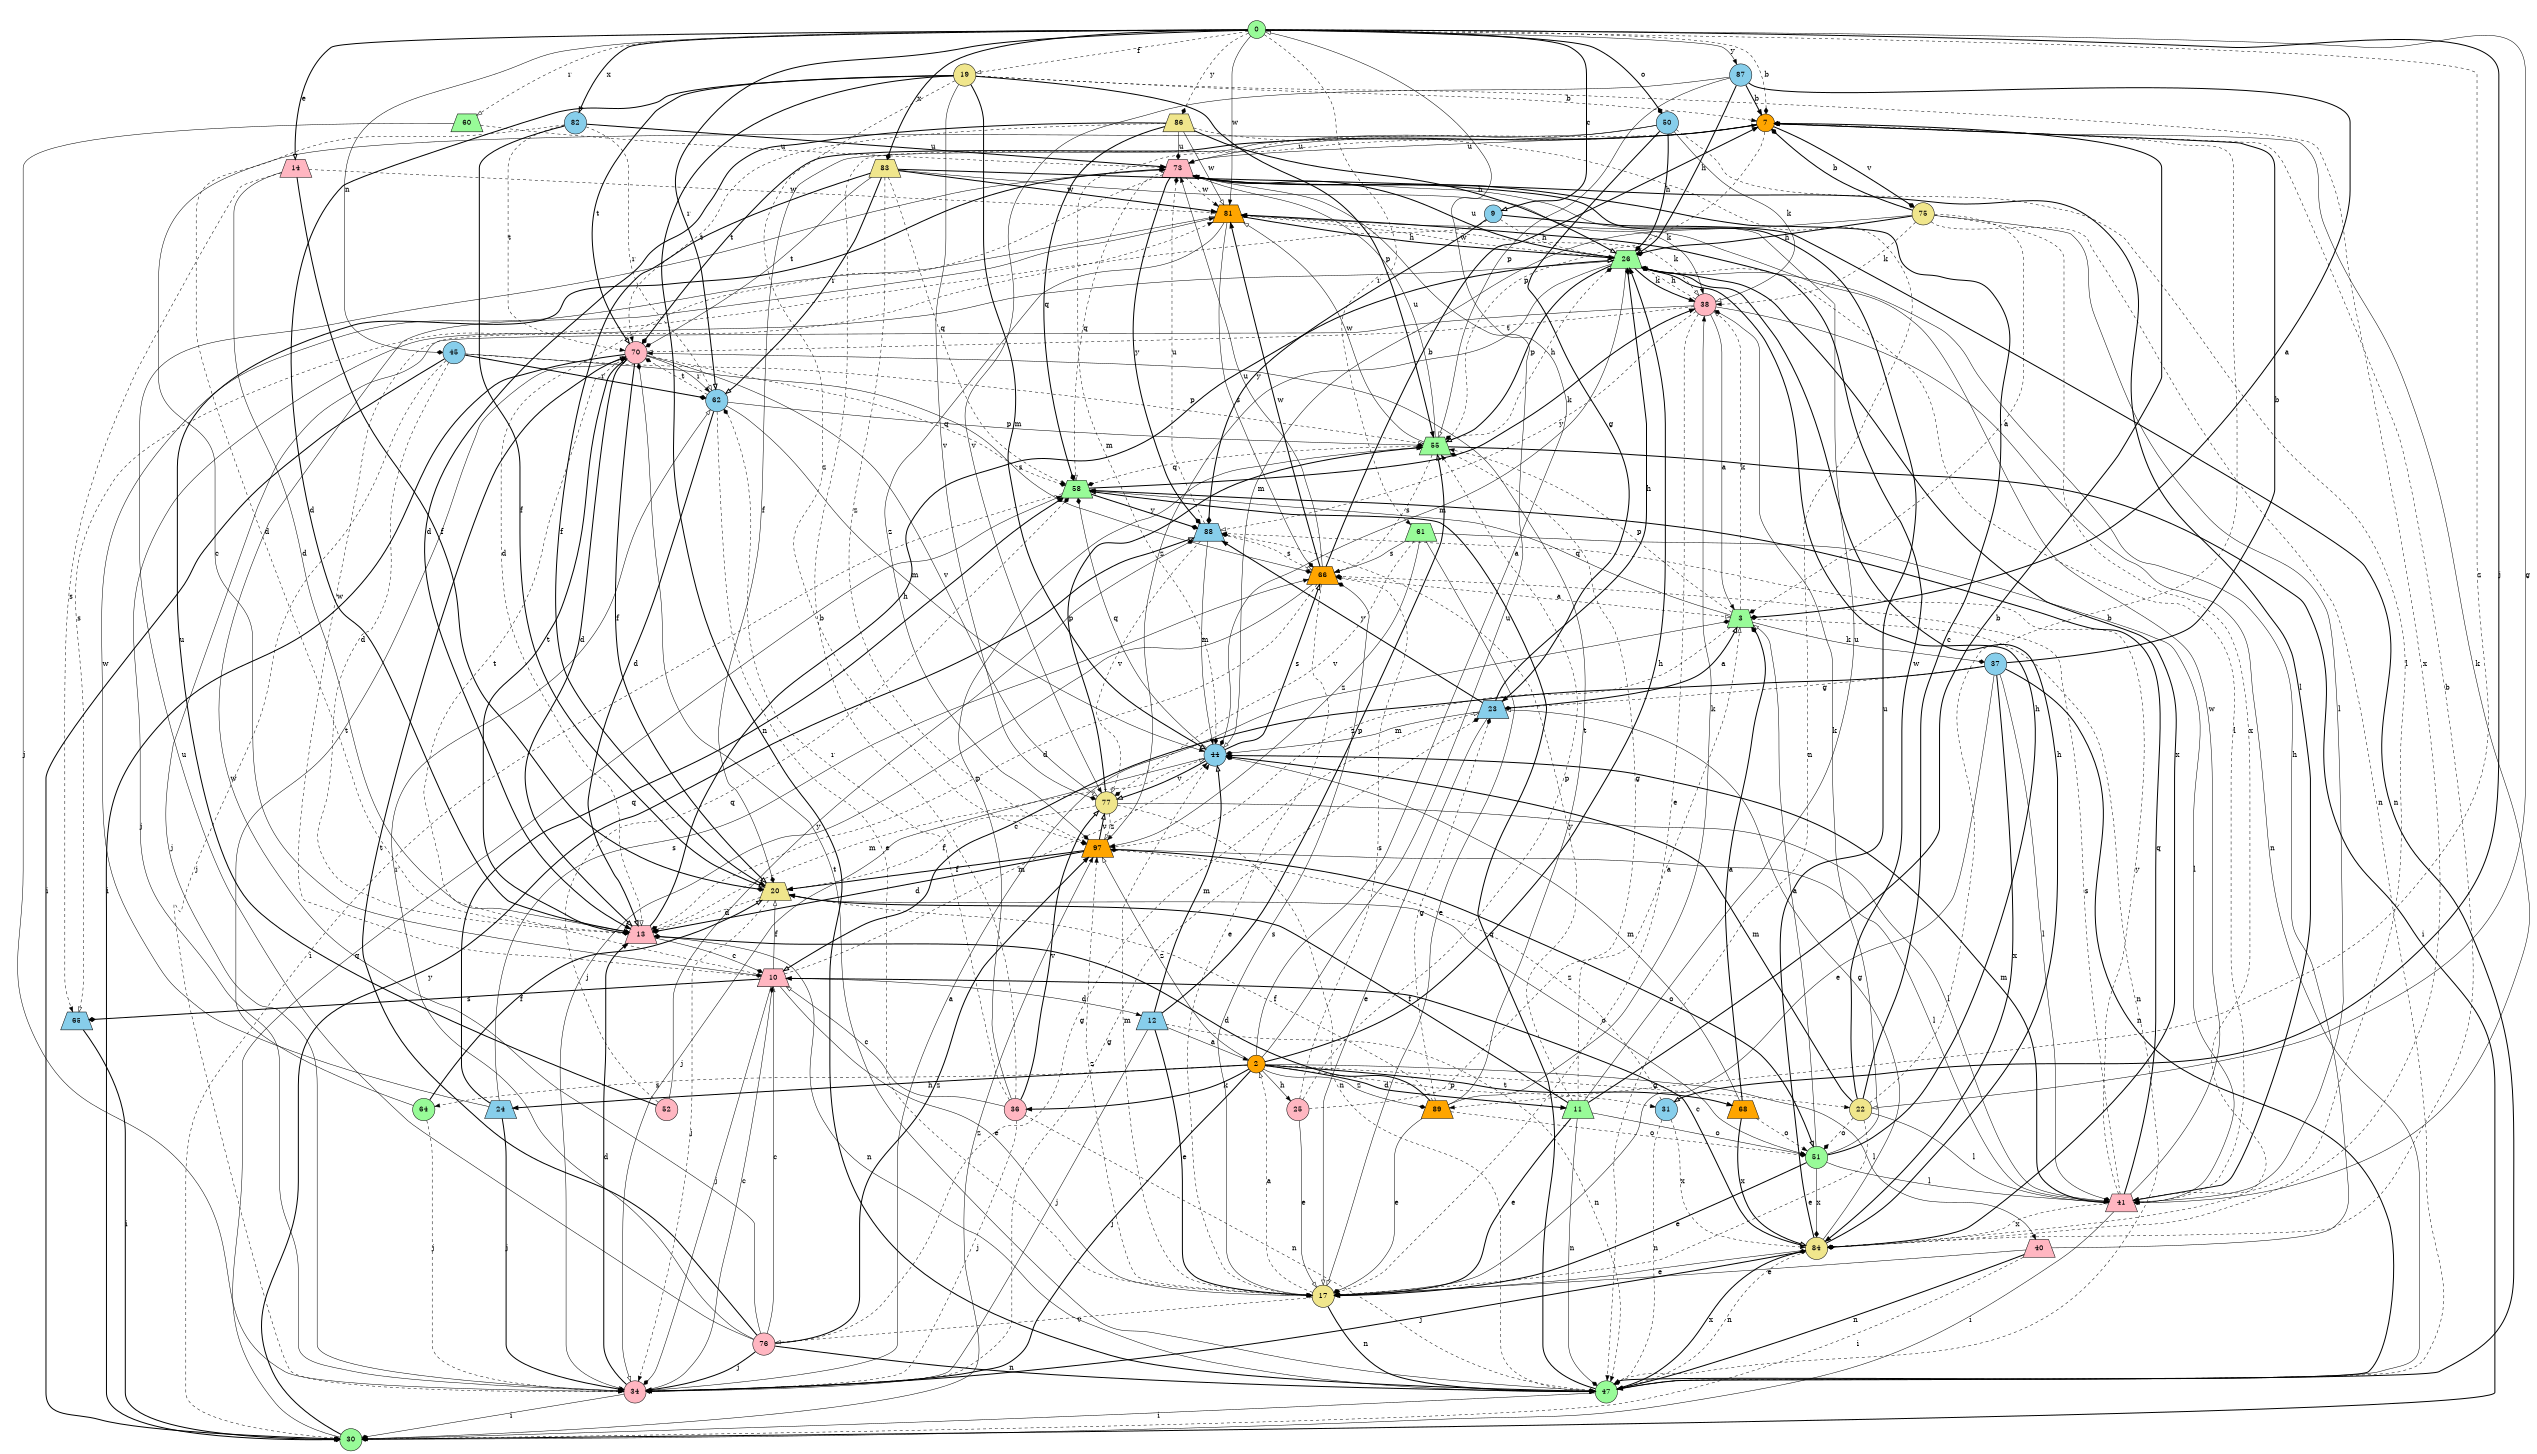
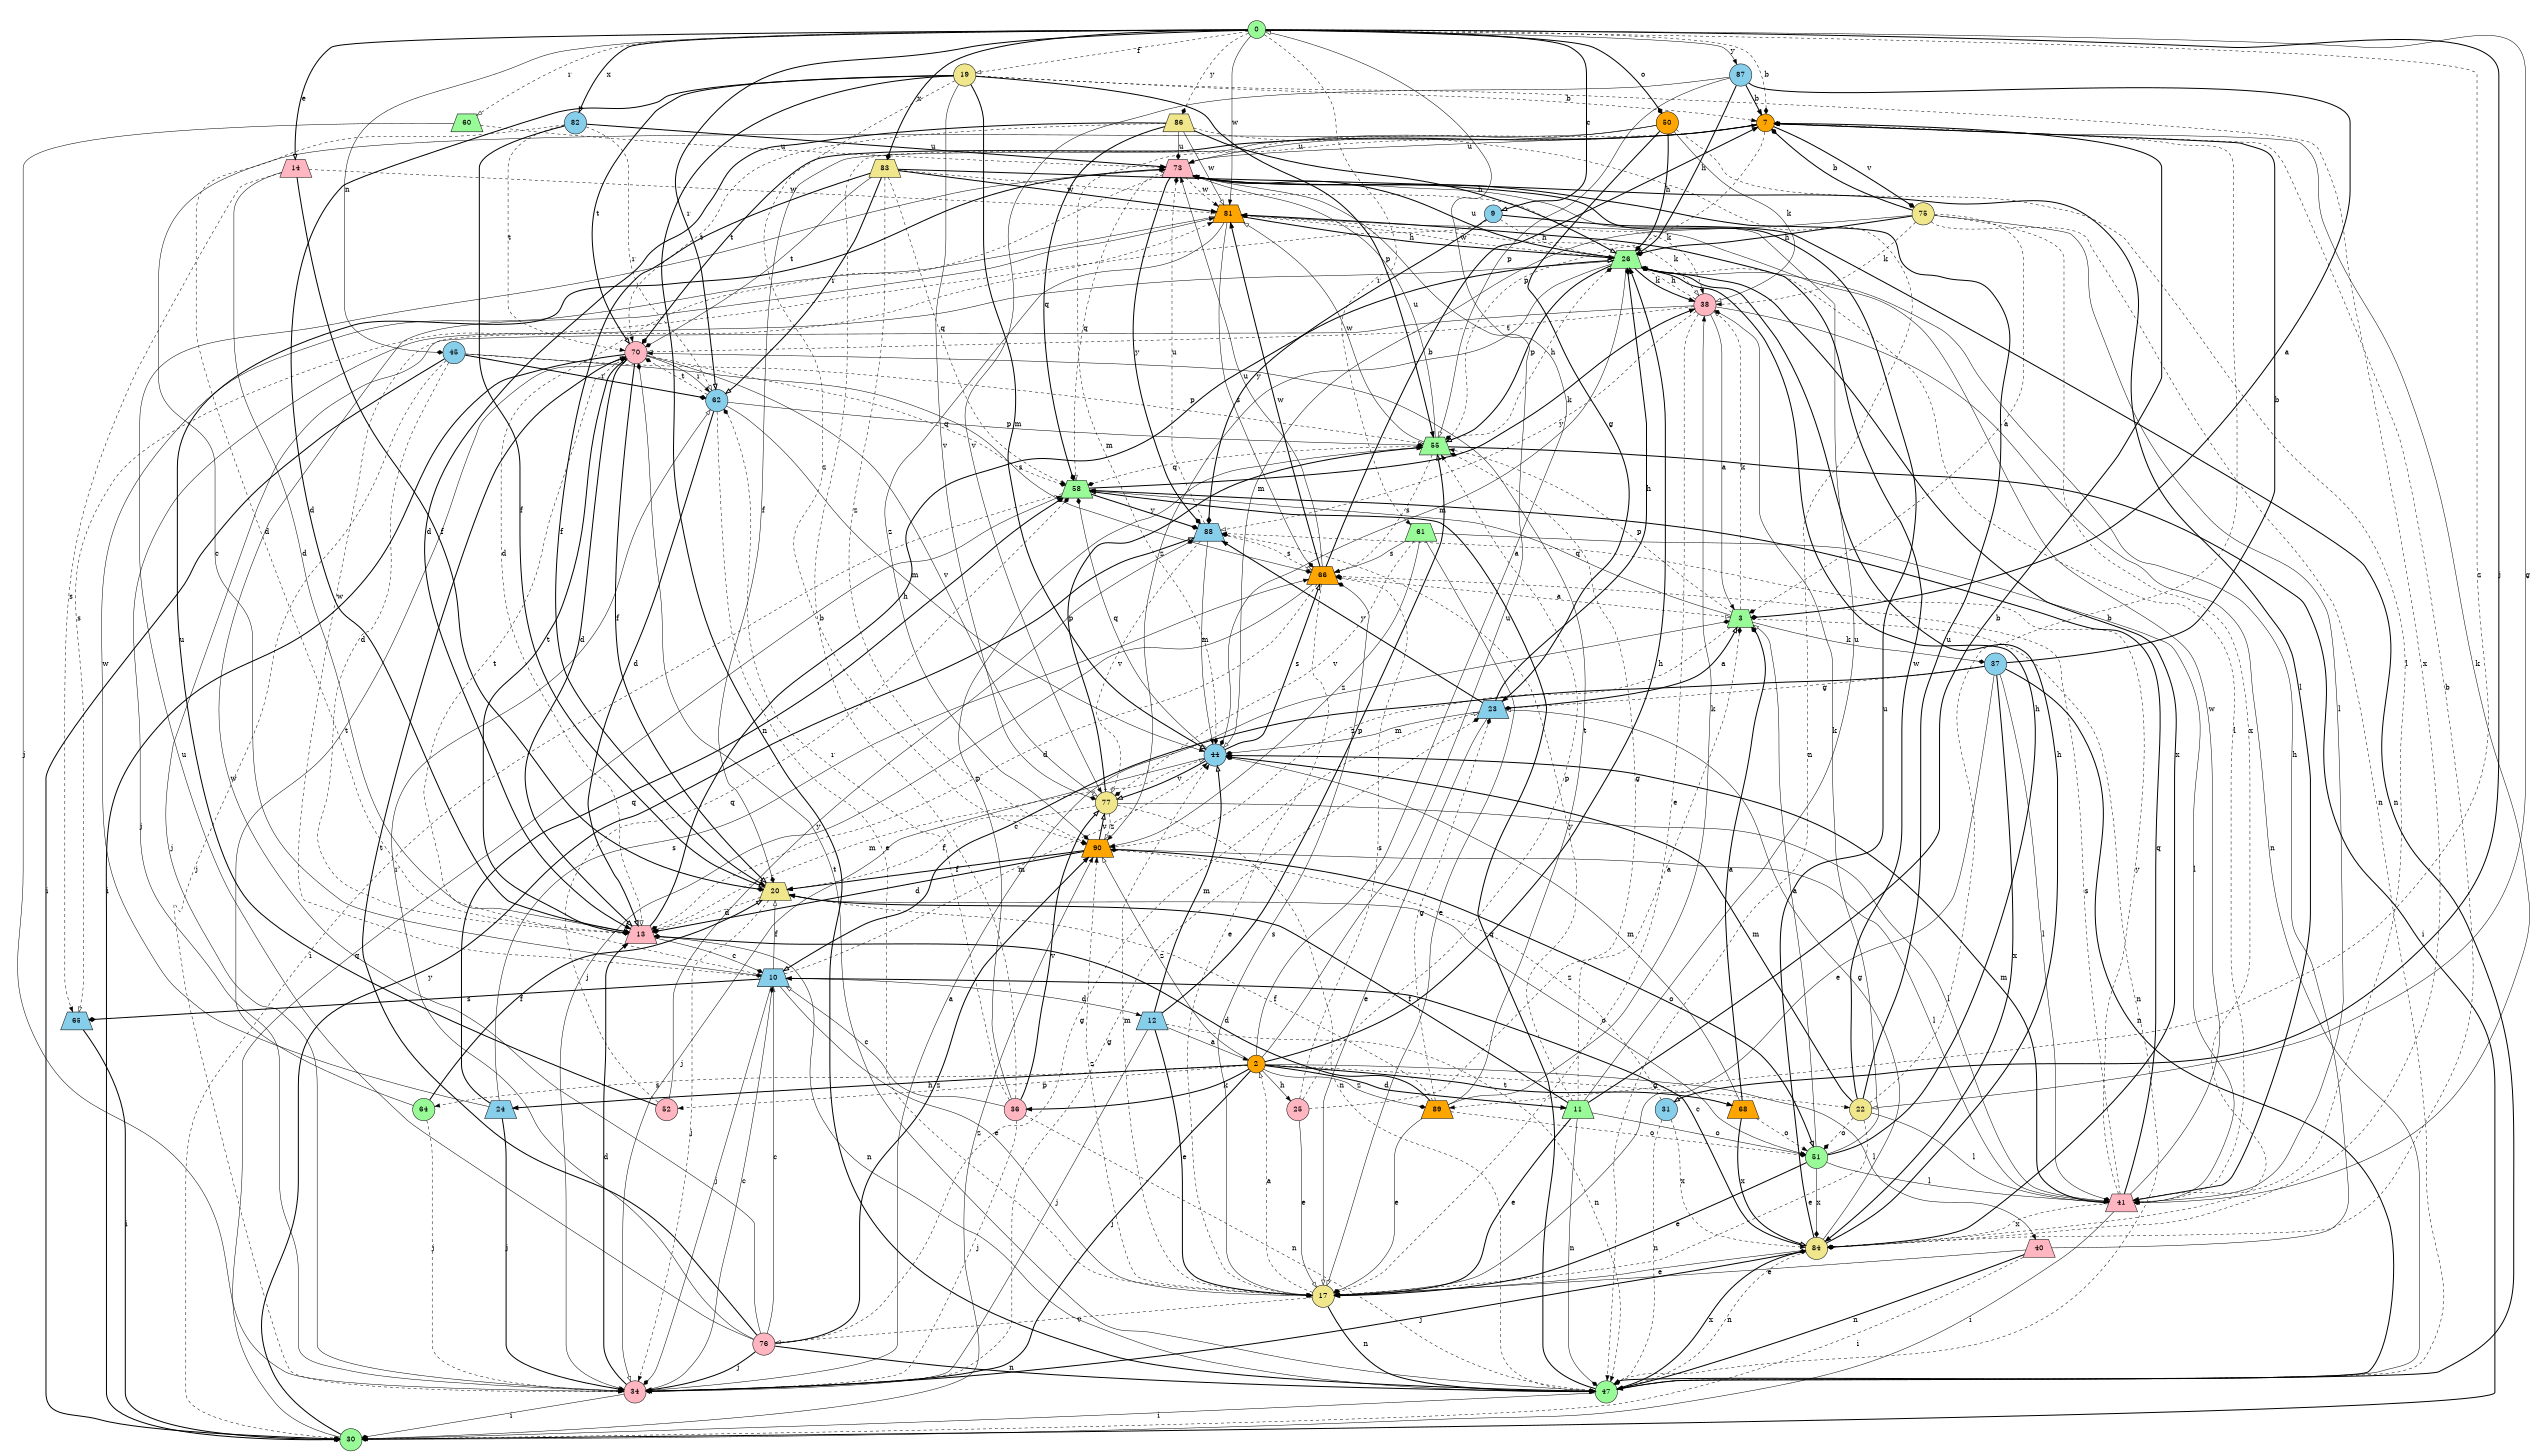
node "50": fillcolor skyblue -> orange
edge "83" -> "38": style solid -> dashed
edge "22" -> "73": label "c" -> "u"
node "97": label "97" -> "90"
edge "25" -> "3": arrowhead onormal -> diamond
node "10": fillcolor lightpink -> skyblue
edge "2" -> "31": now "2" -> "52"
